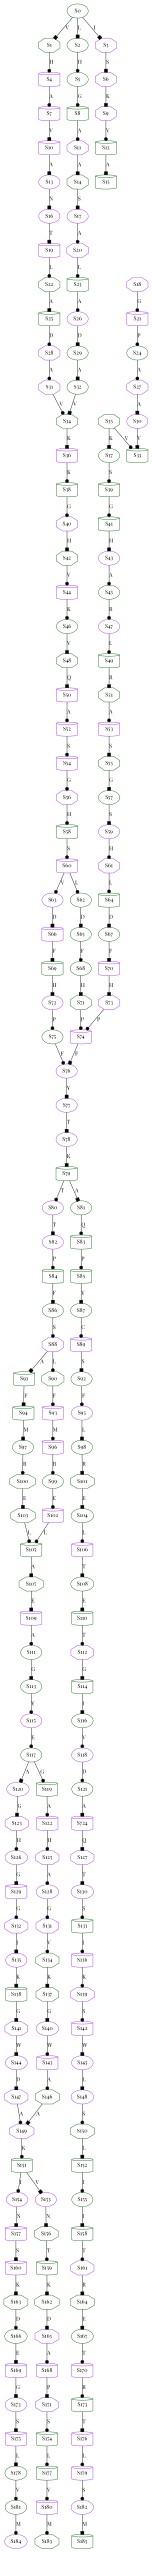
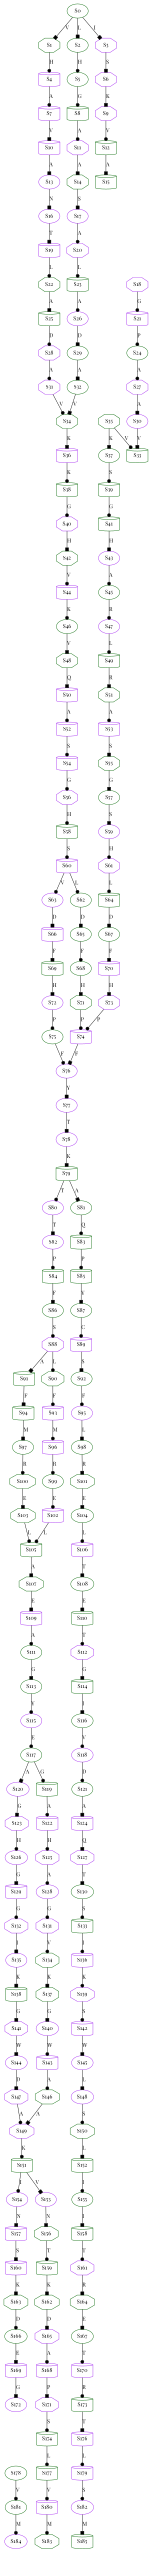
node "S724": label "S724" -> "S124"
node "S130": color purple -> darkgreen
node "S175": removed
